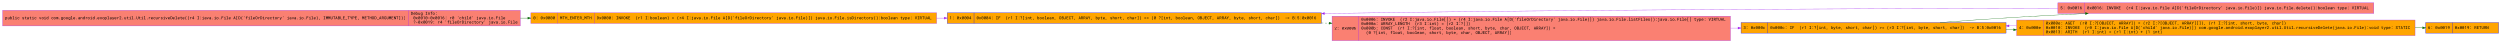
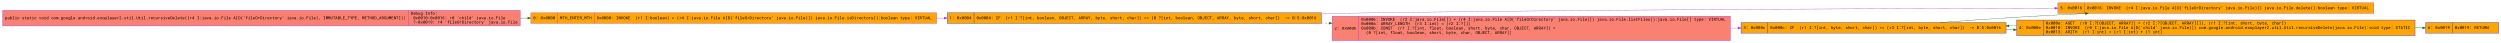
node "5: 0x0016": fillcolor salmon -> orange
edge "5: 0x0016" -> "1: 0x0004": reversed
edge "4: 0x000e" -> "3: 0x000c": color purple -> darkgreen
node "4: 0x000e": color purple -> blue
